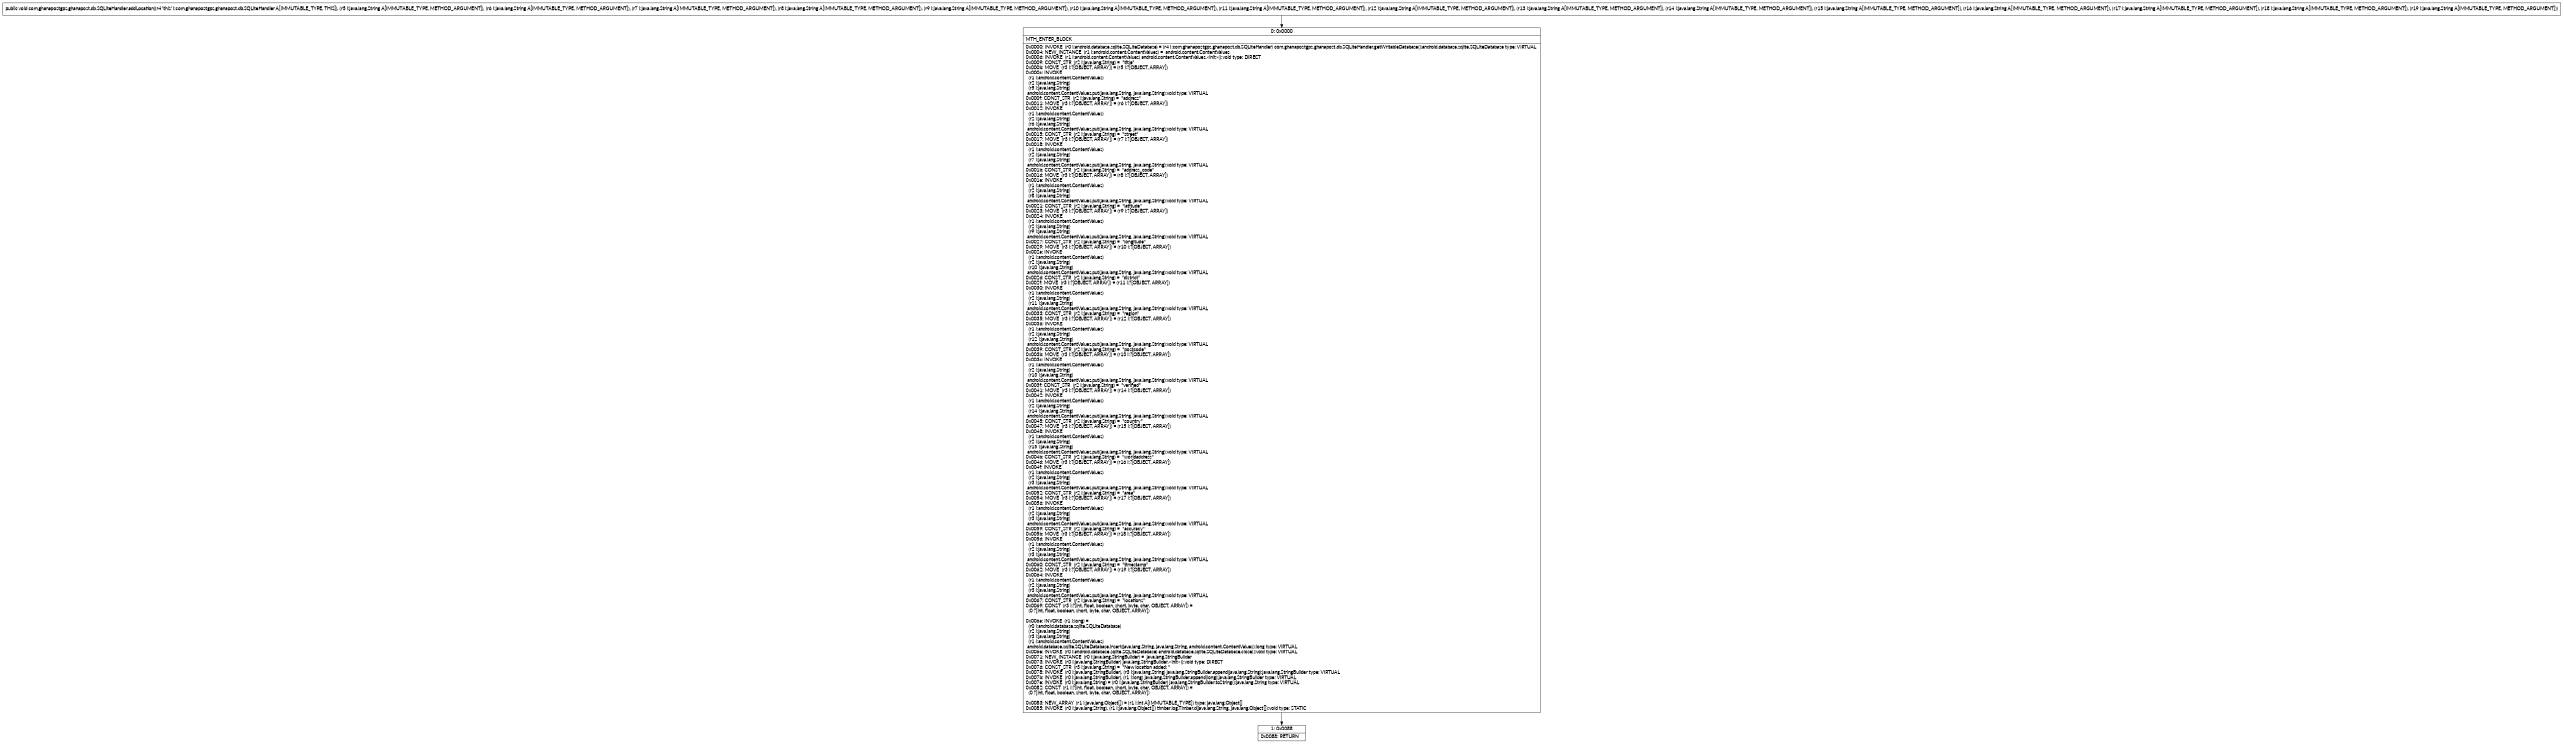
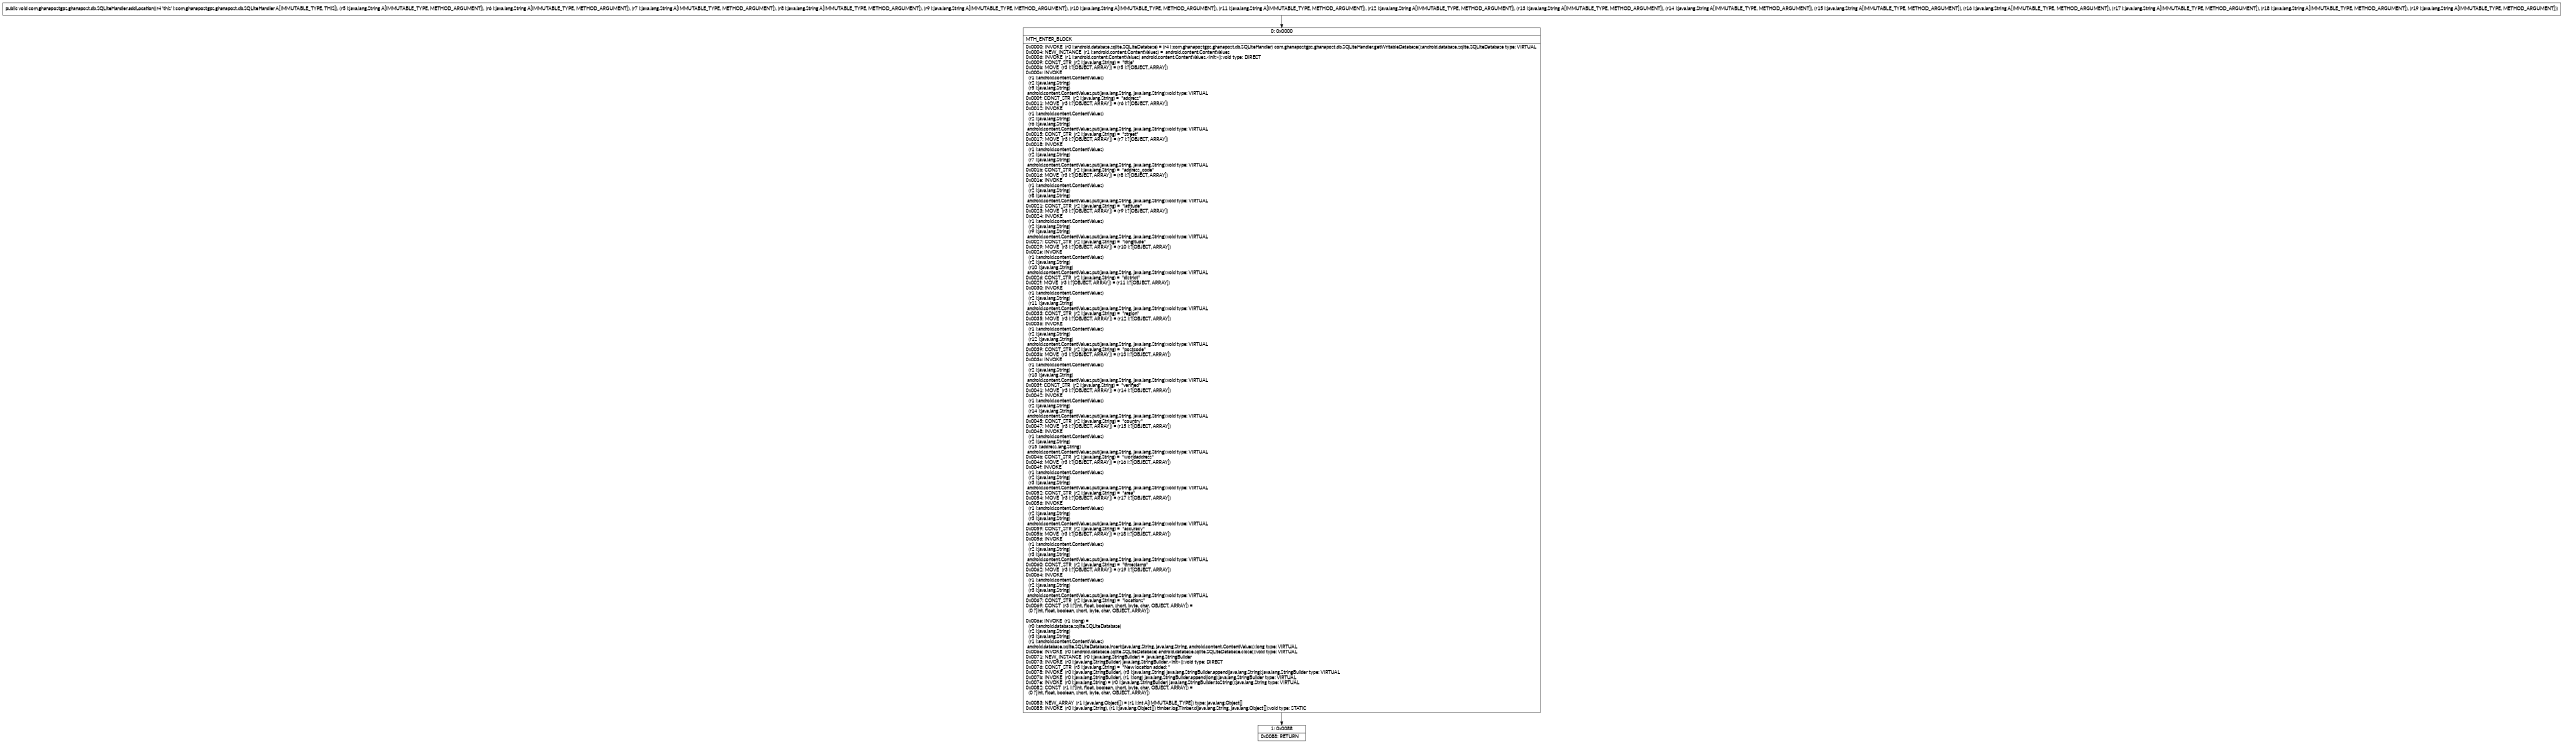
node "0: 0x0000": text "(r15 I:java.lang.String)" -> "(r15 I:address.lang.String)"
